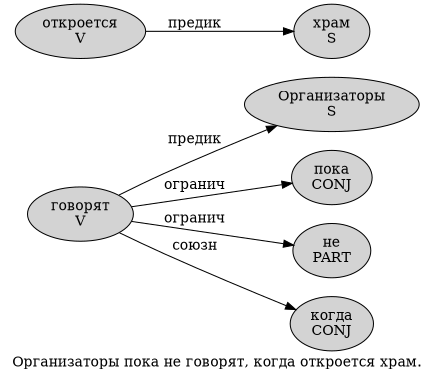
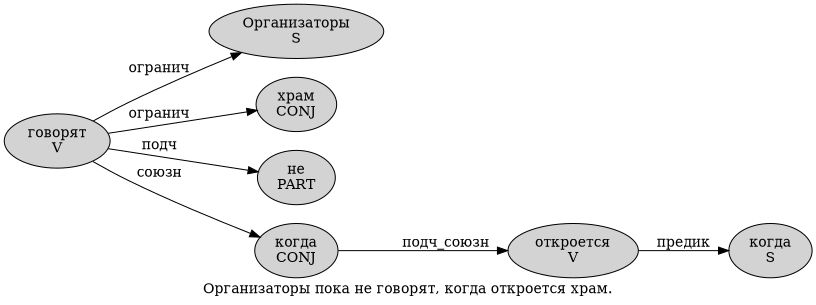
node "храм S": label "храм S" -> "когда S"
edge "говорят V" -> "Организаторы S": label "предик" -> "огранич"
node "пока CONJ": label "пока CONJ" -> "храм CONJ"
edge "говорят V" -> "не PART": label "огранич" -> "подч"
edge "когда CONJ" -> "откроется V": added, label "подч_союзн"
